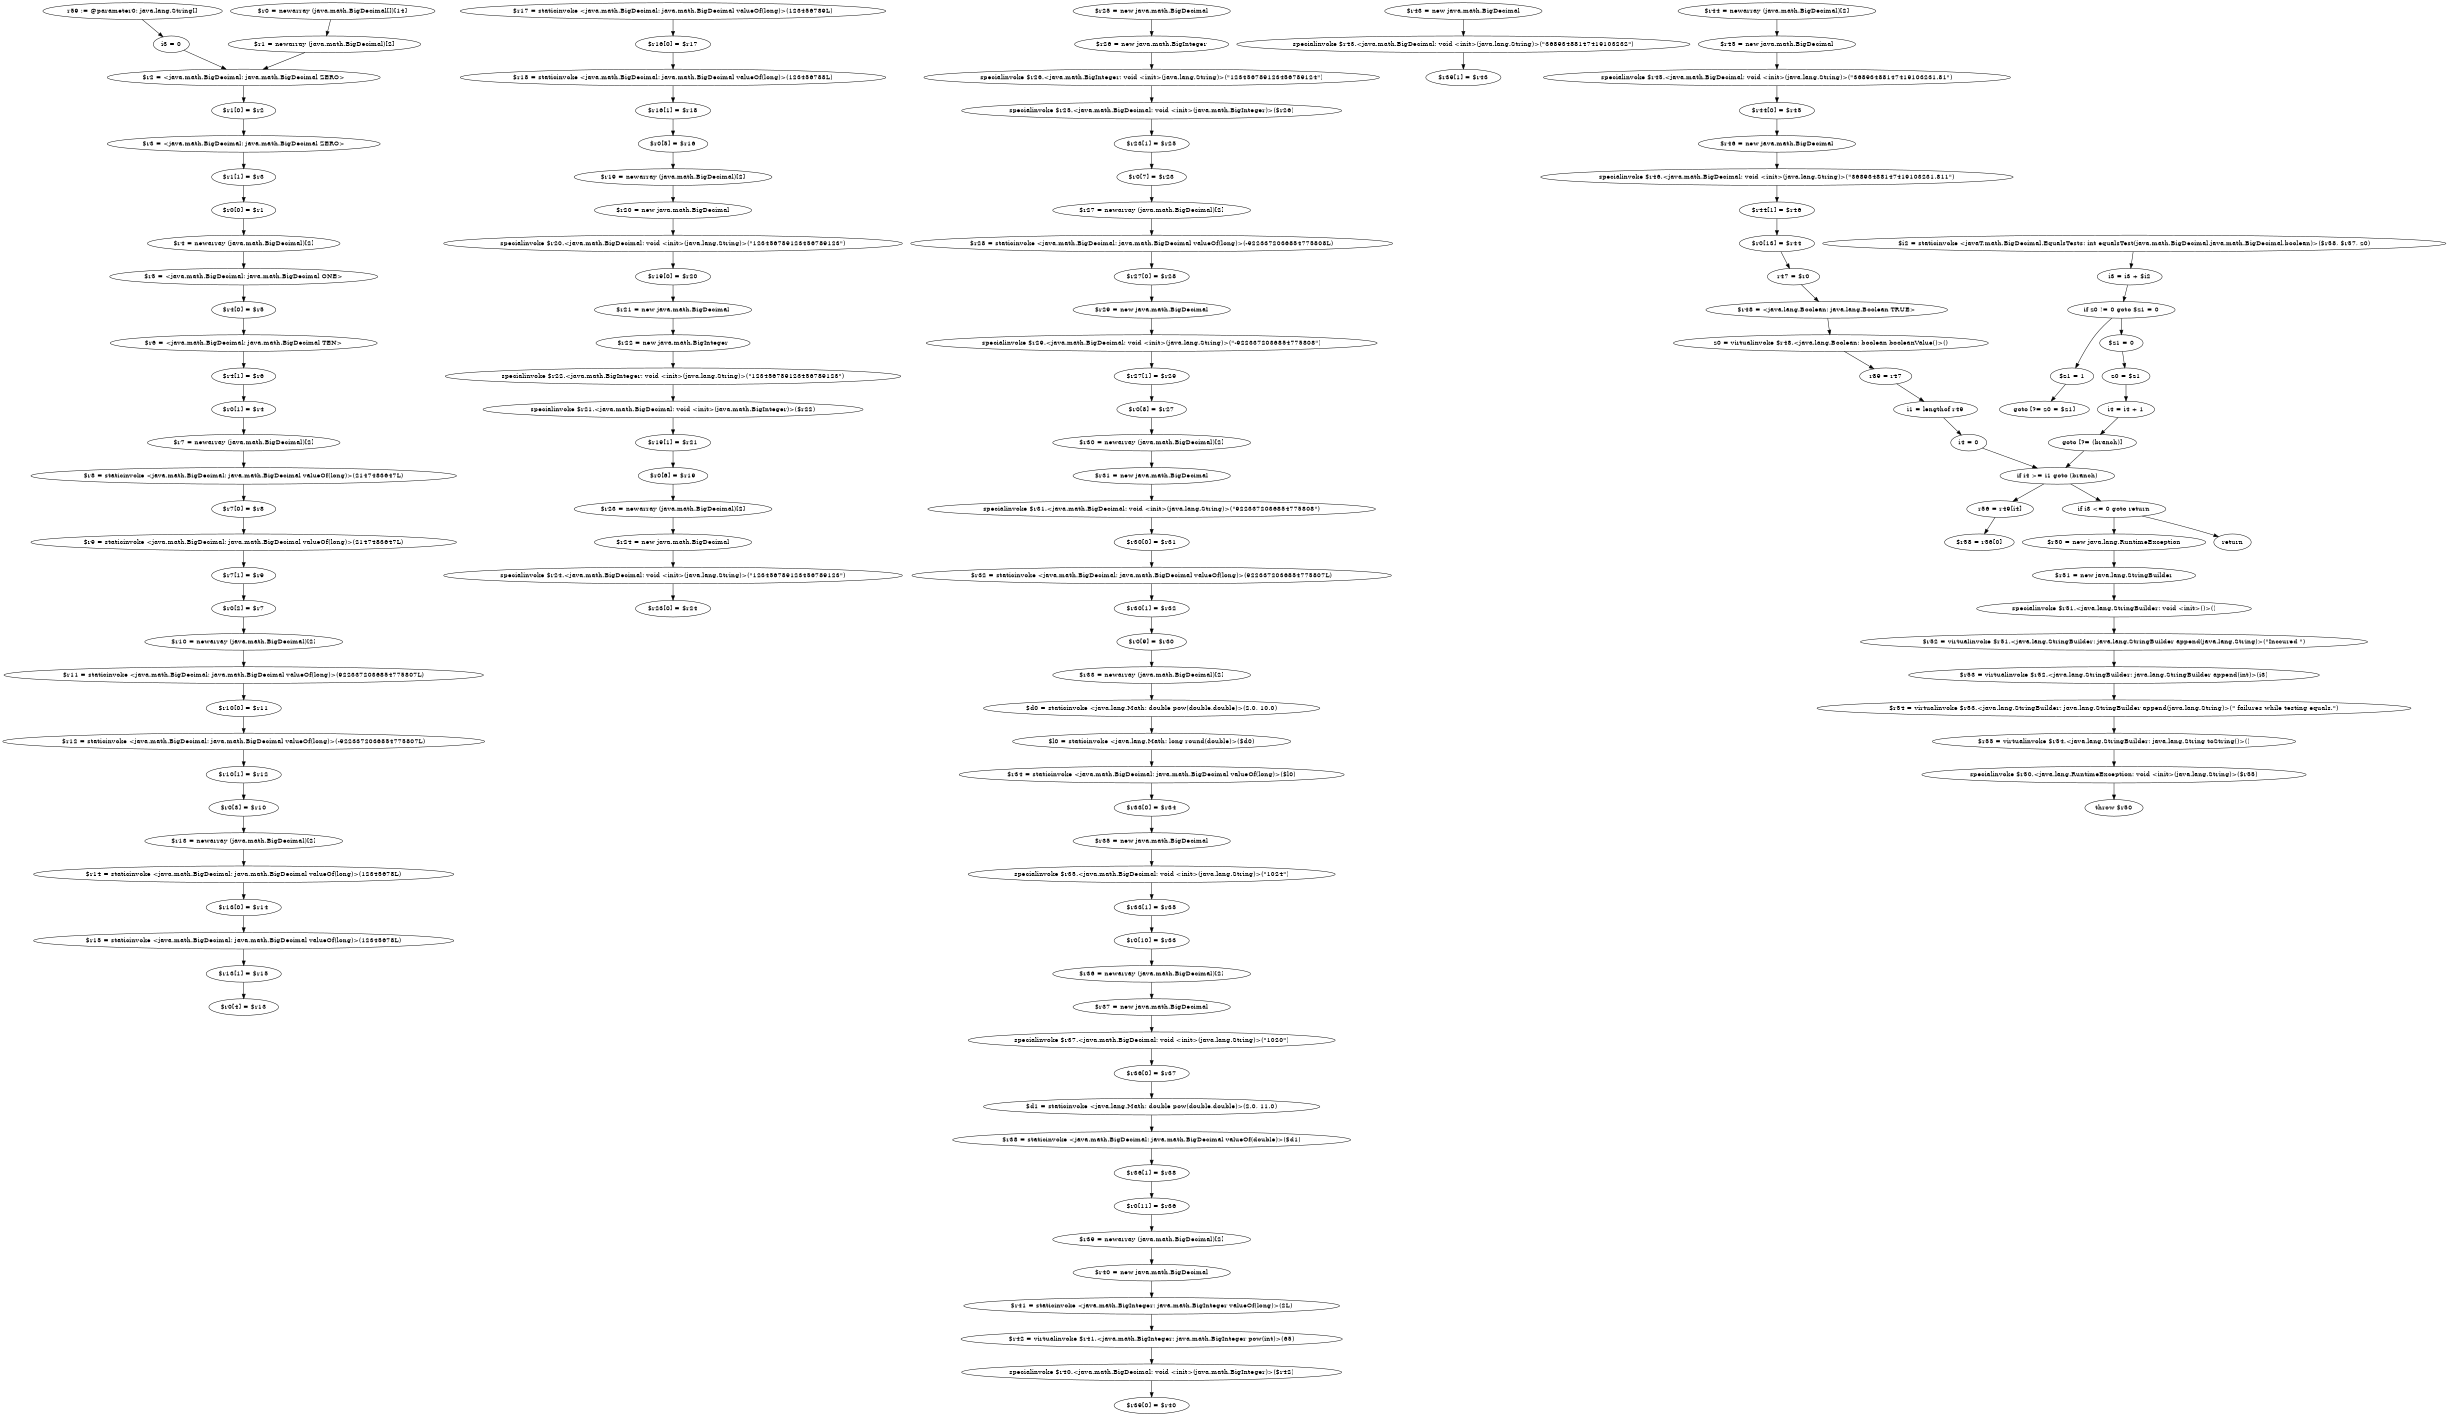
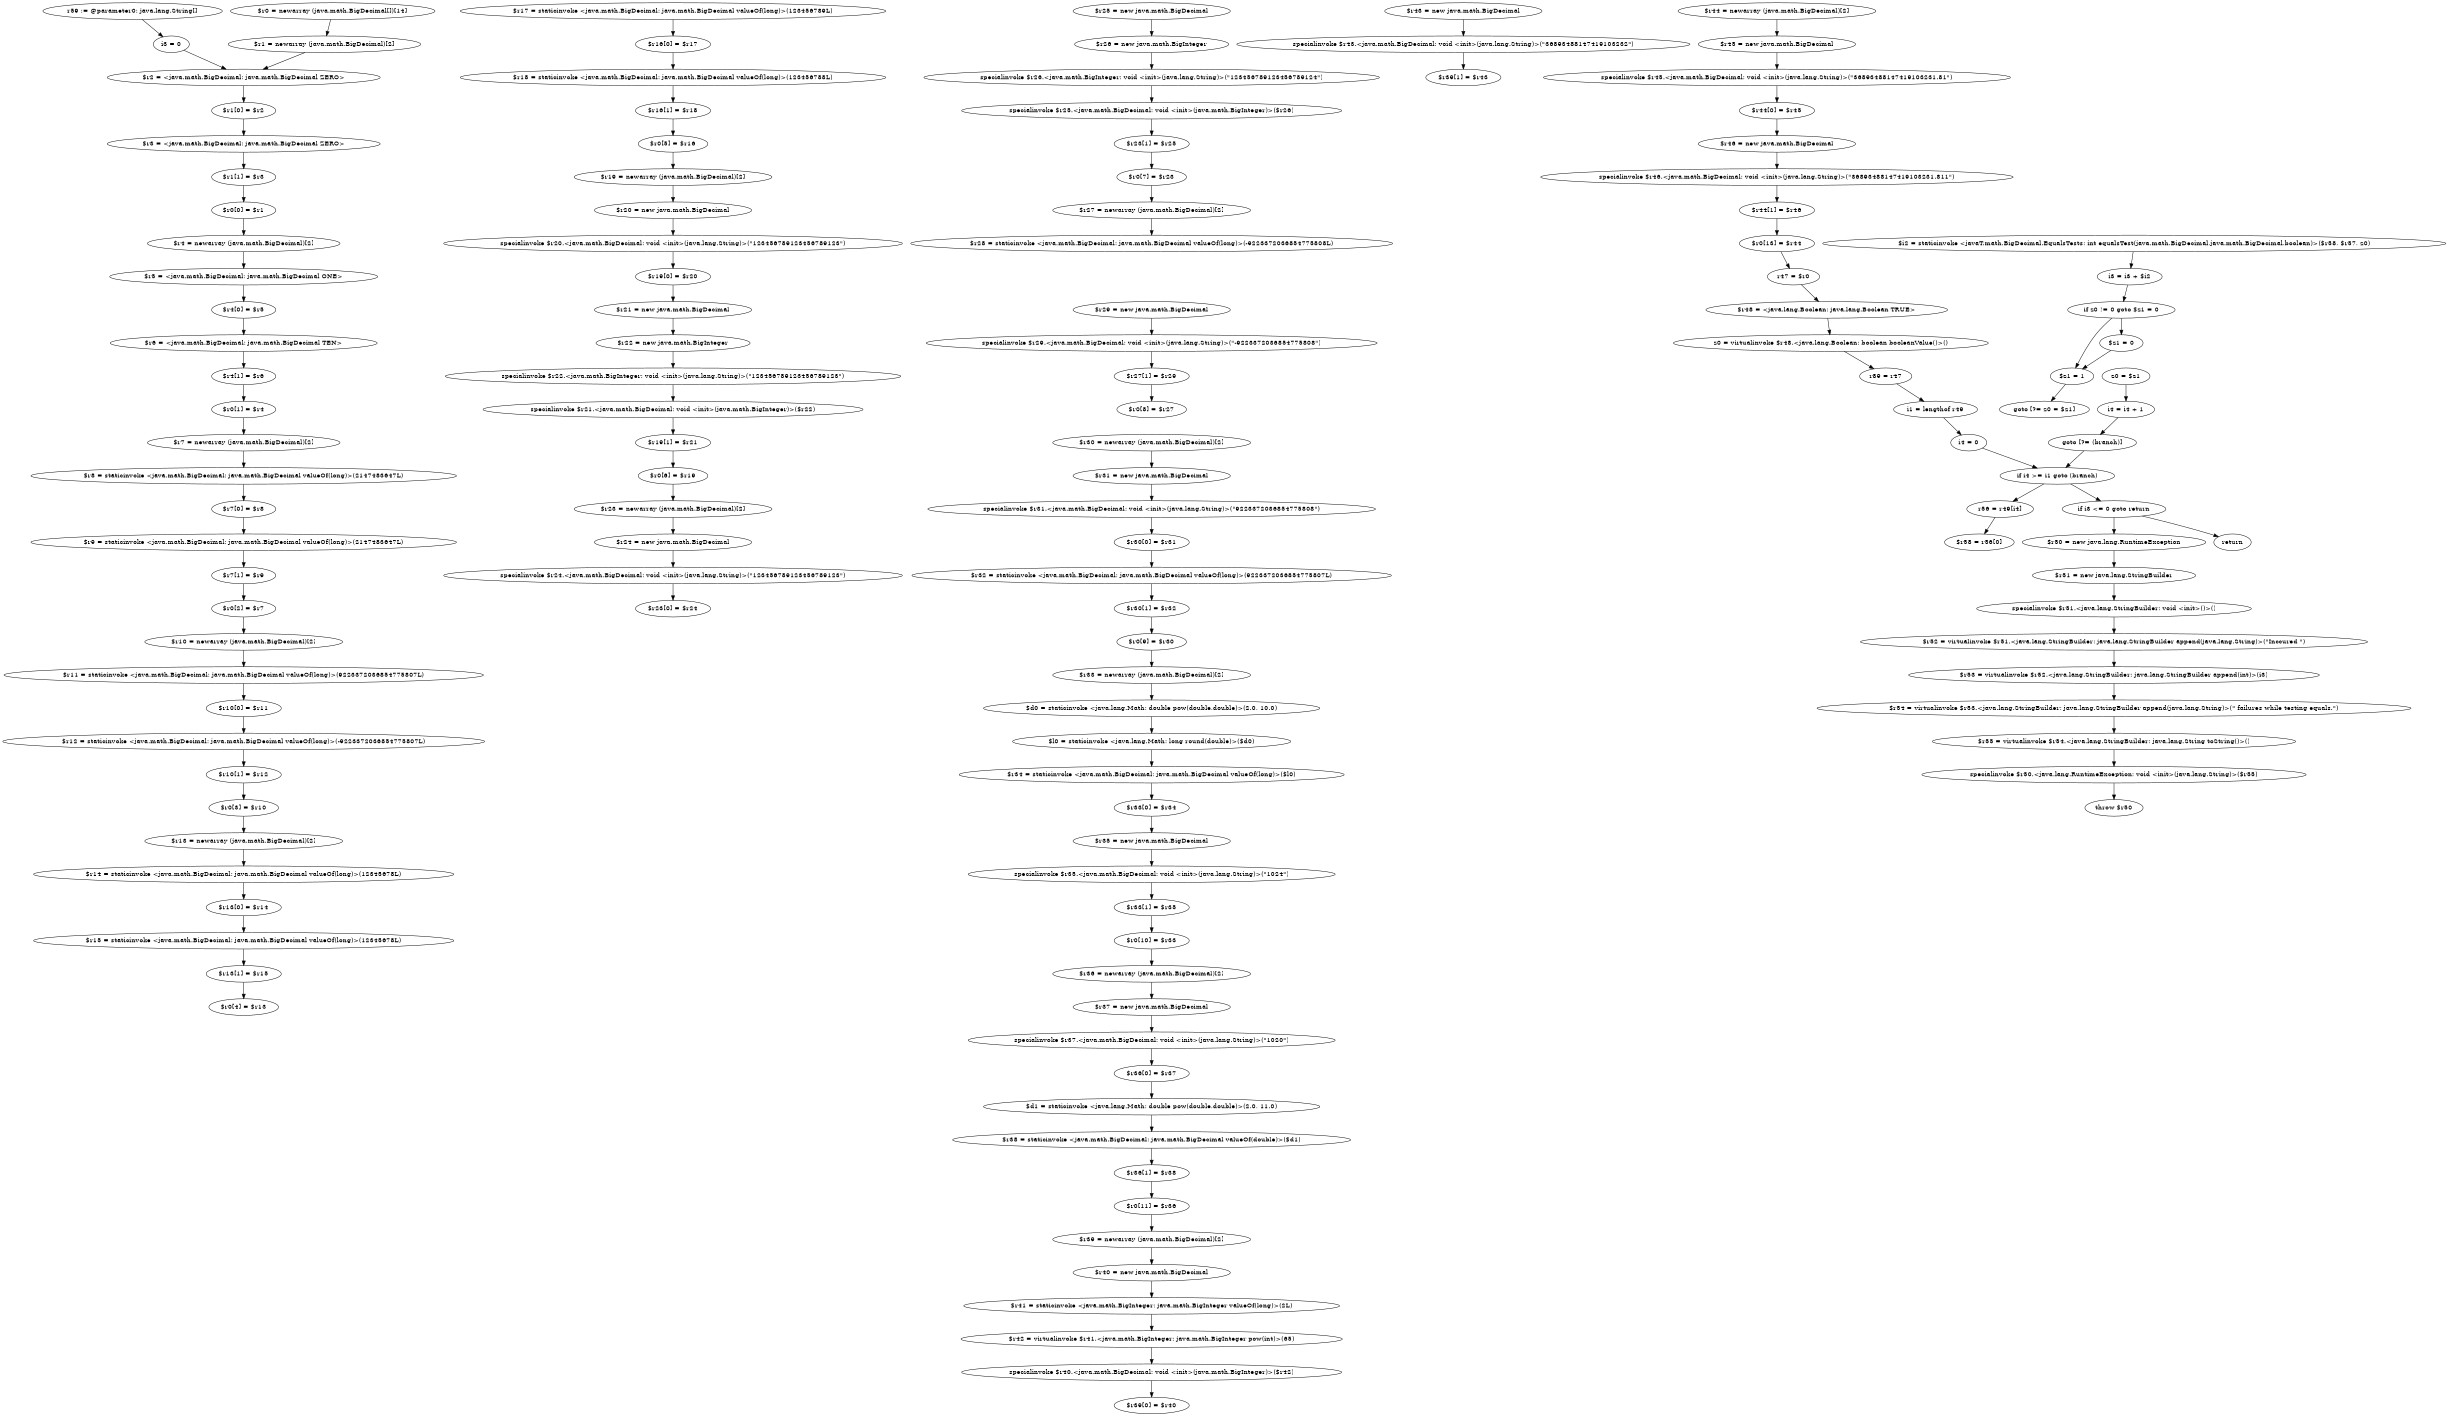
node "$r27[0] = $r28": removed
edge "$z1 = 0" -> "z0 = $z1": now "$z1 = 0" -> "$z1 = 1"
edge "$r0[8] = $r27" -> "$r30 = newarray (java.math.BigDecimal)[2]": removed
